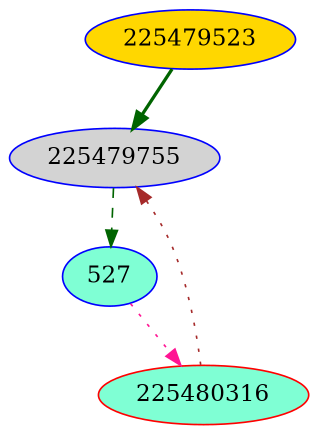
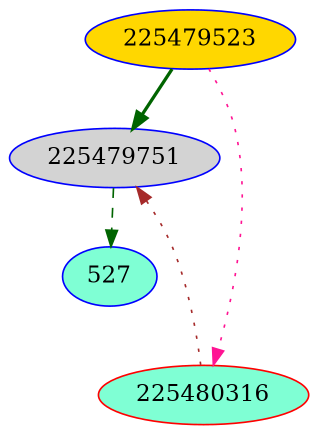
node "225479755": label "225479755" -> "225479751"
edge "527" -> "225480316": now "225479523" -> "225480316"
